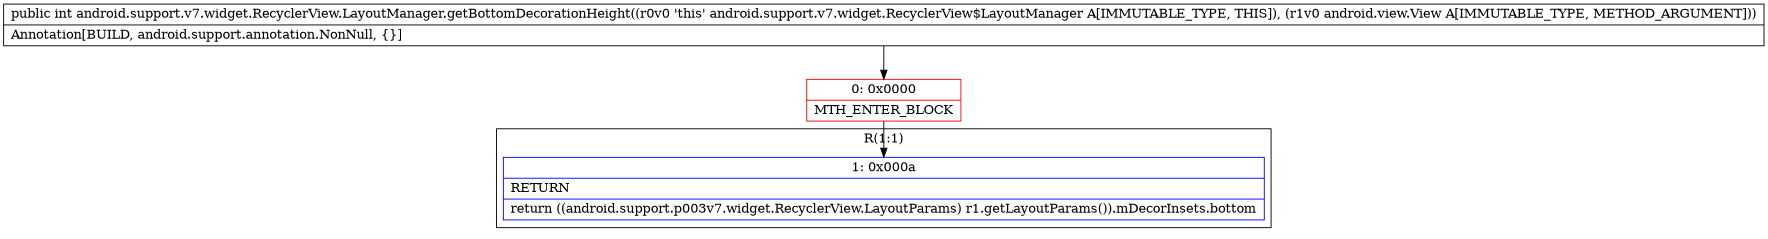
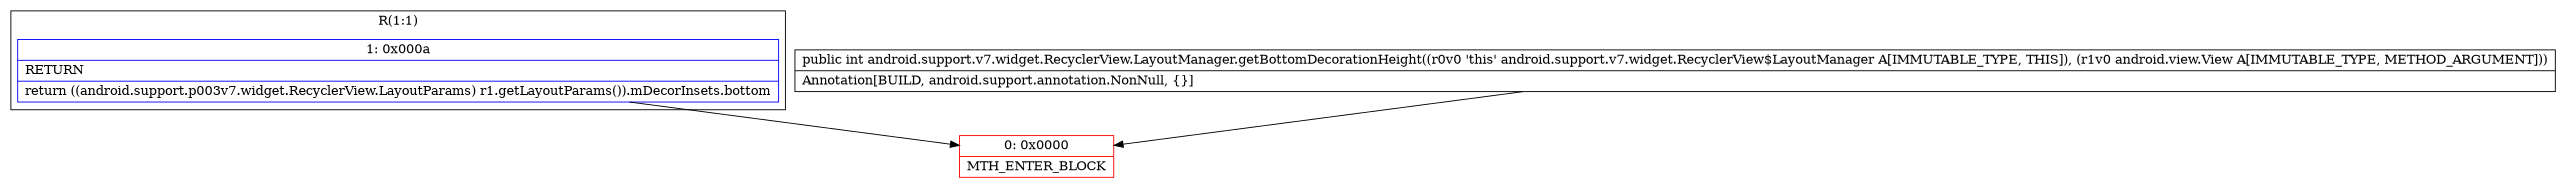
edge "0: 0x0000" -> "1: 0x000a": reversed
